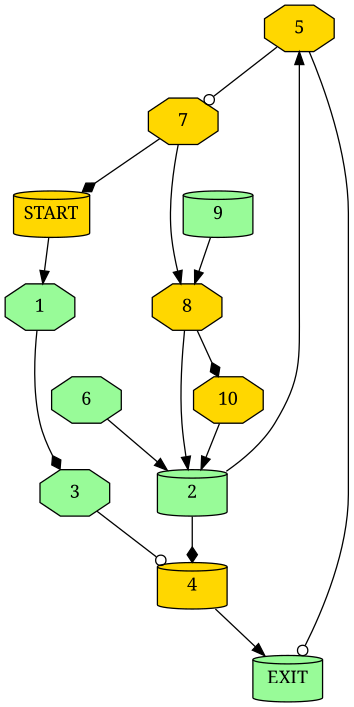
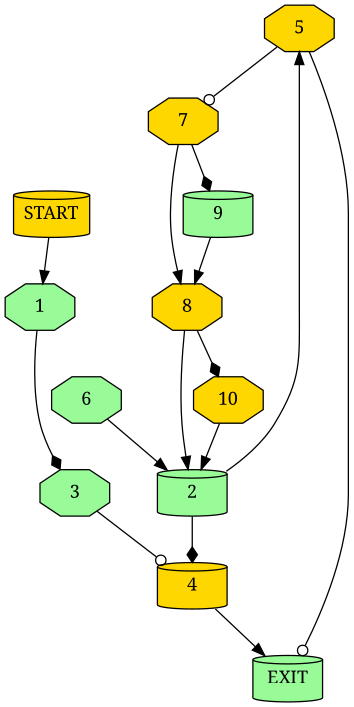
edge "7" -> "START": now "7" -> "9"
